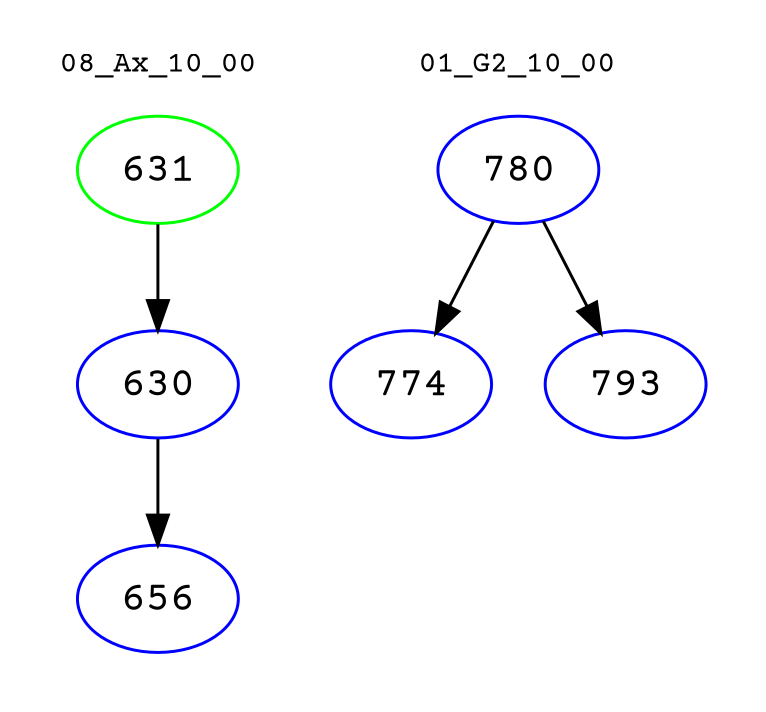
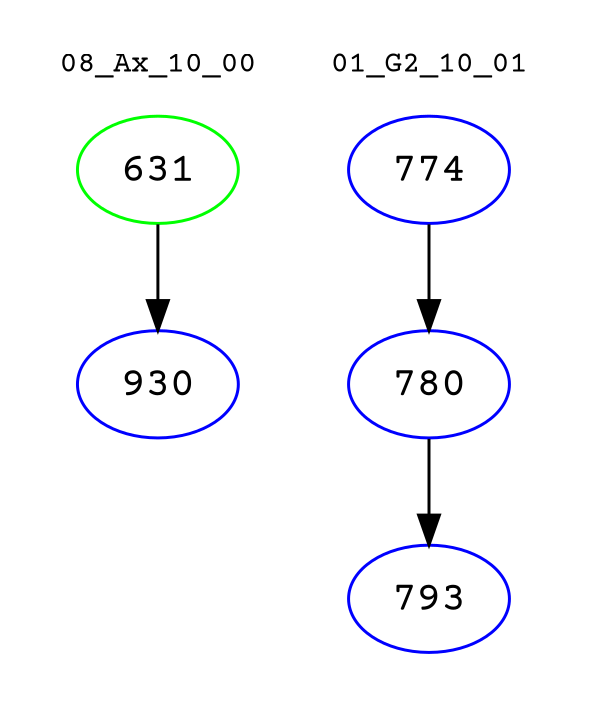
cluster "01_G2_10_00": label "01_G2_10_00" -> "01_G2_10_01"
edge "780" -> "774": reversed
node "630": label "630" -> "930"
node "656": removed
